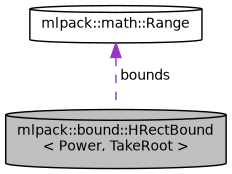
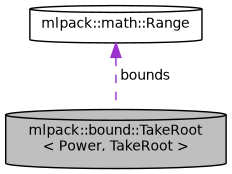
node "mlpack::bound::HRectBound < Power, TakeRoot >": label "mlpack::bound::HRectBound < Power, TakeRoot >" -> "mlpack::bound::TakeRoot < Power, TakeRoot >"
